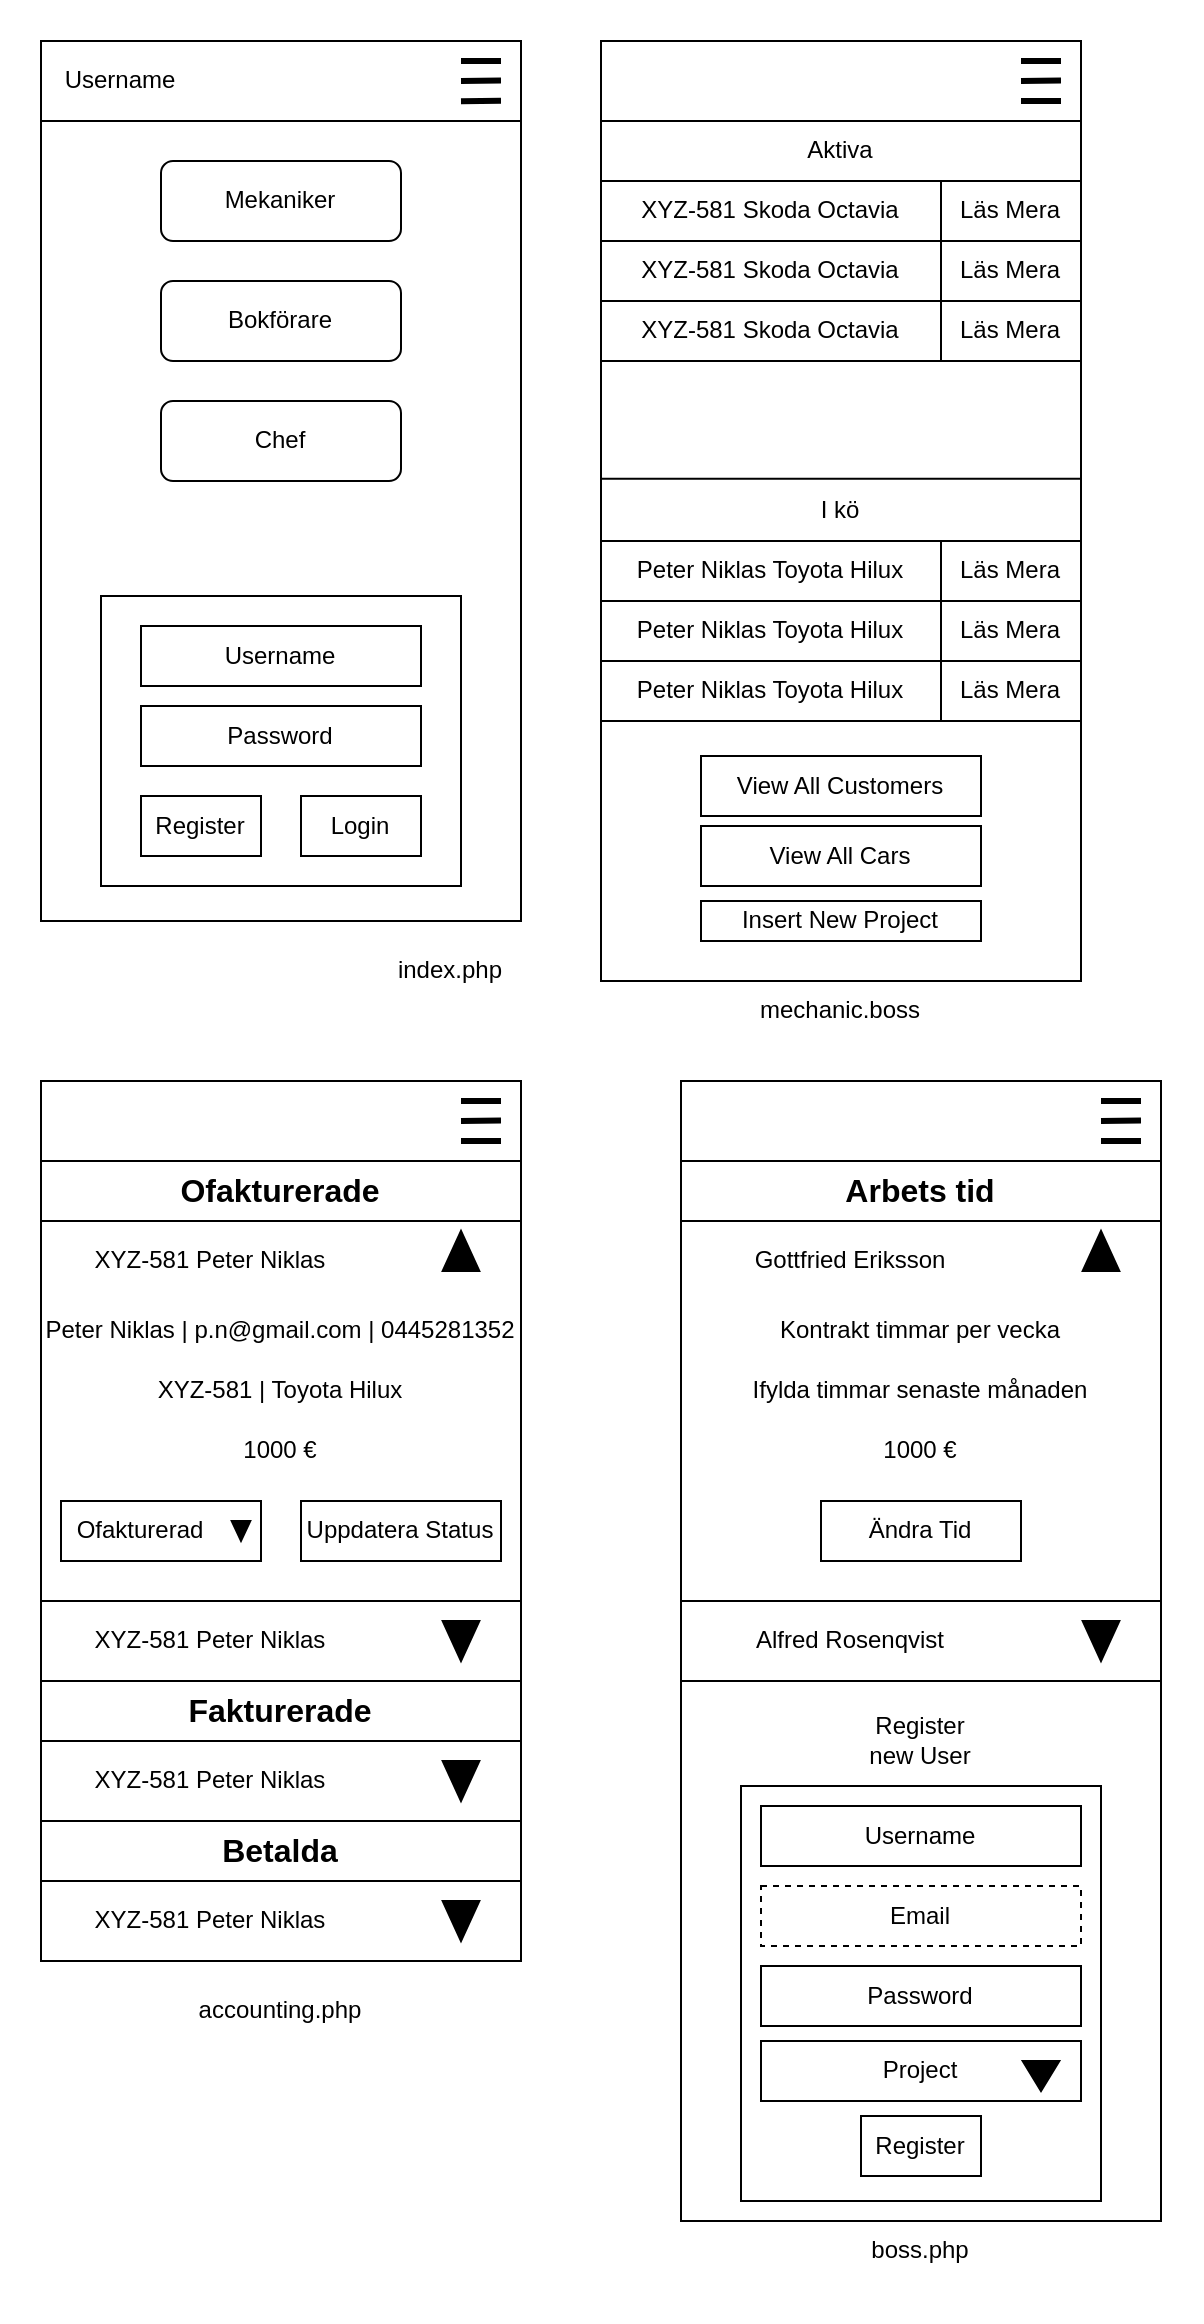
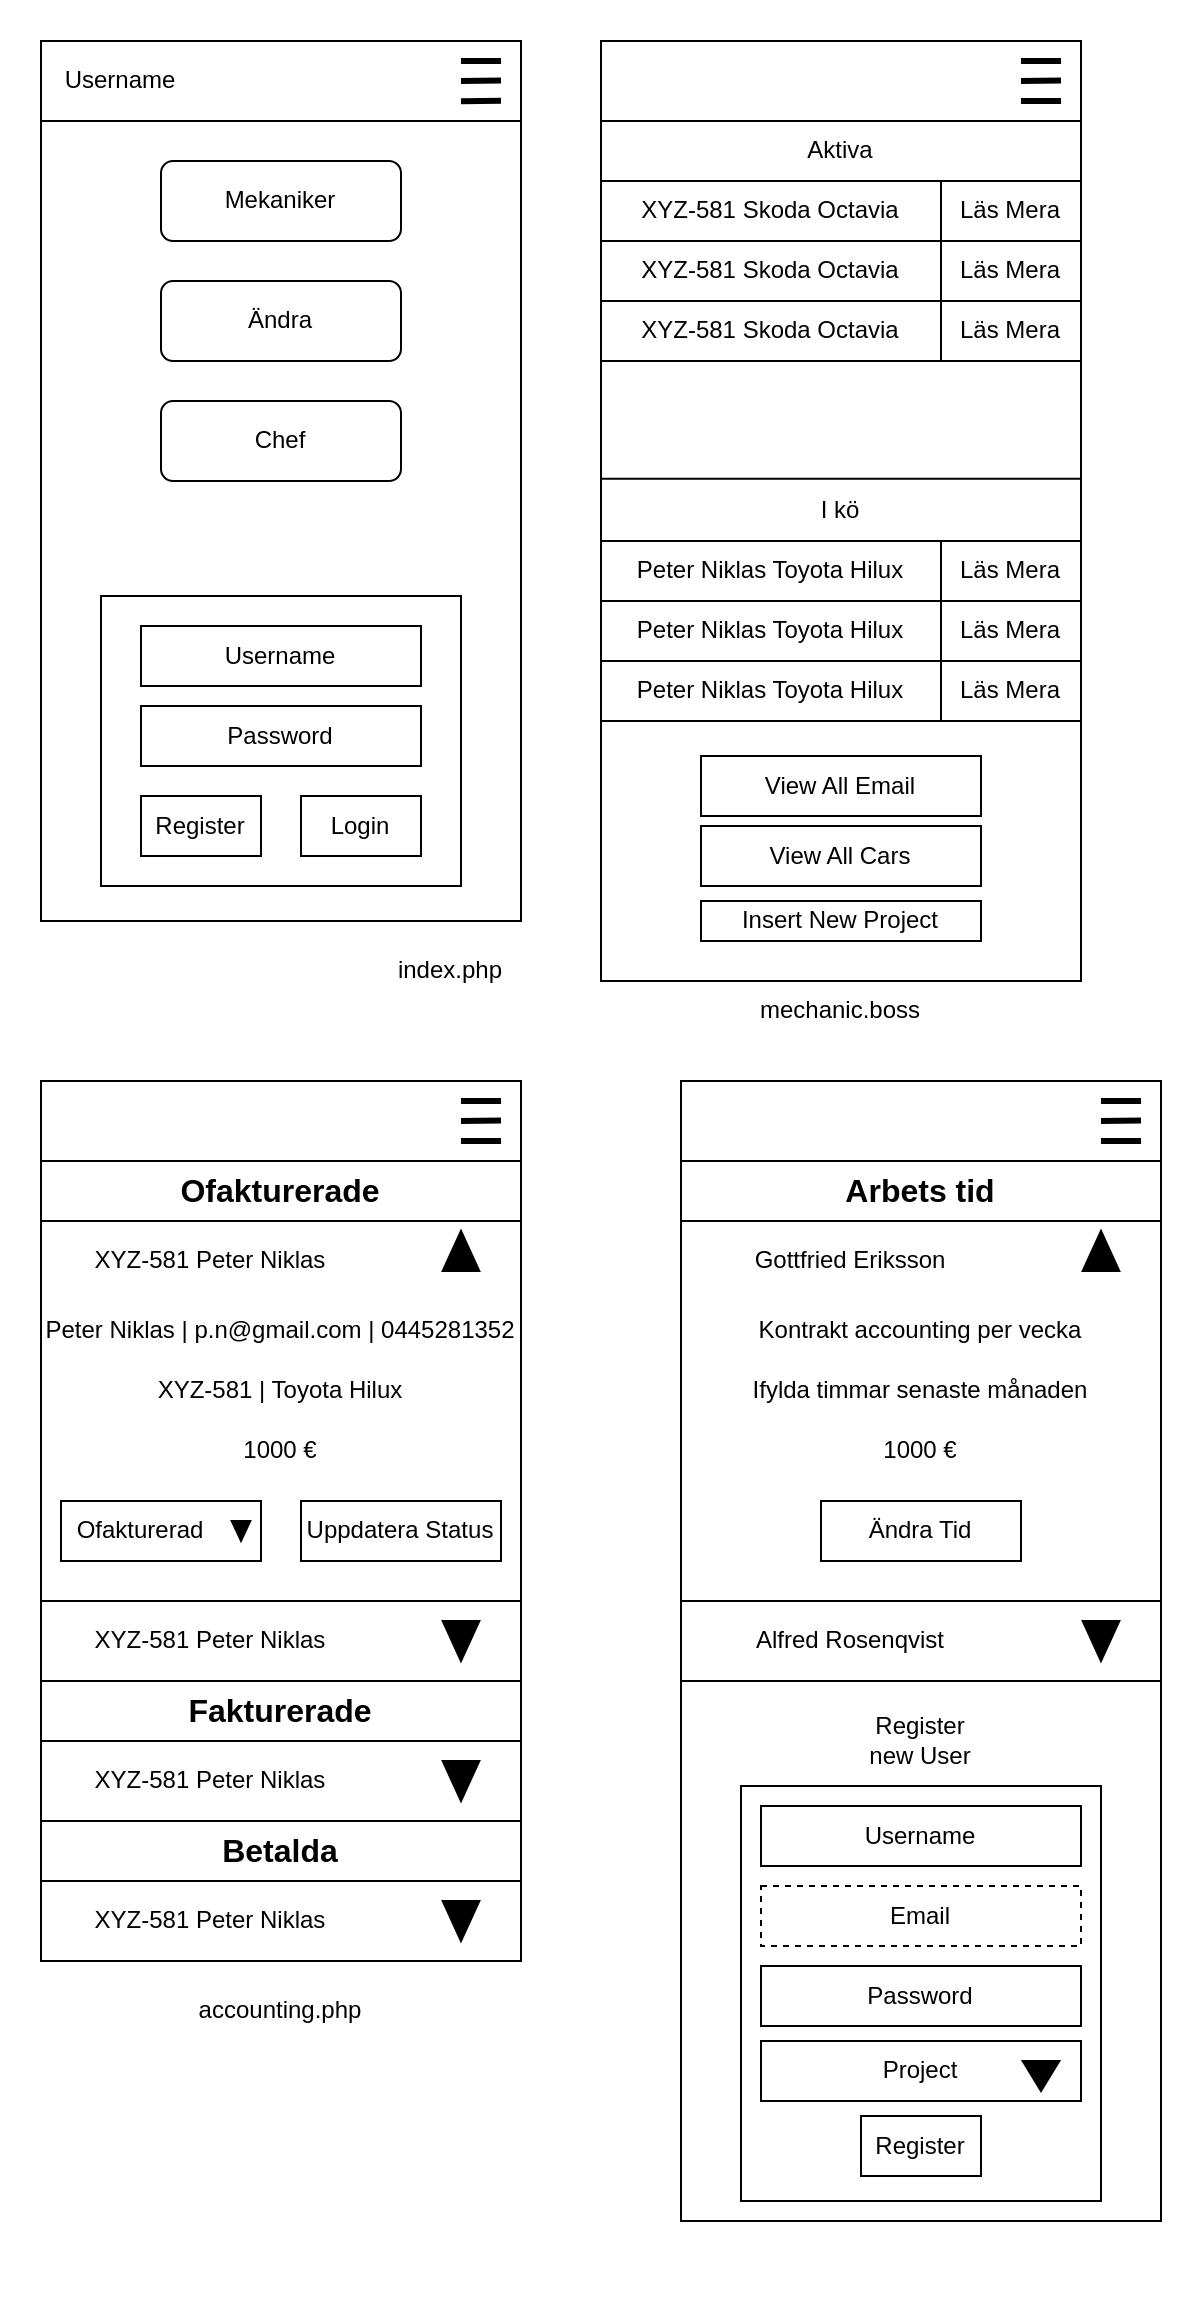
node "Bokförare": label "Bokförare" -> "Ändra"
node "View All Customers": label "View All Customers" -> "View All Email"
node "Kontrakt timmar per vecka": label "Kontrakt timmar per vecka" -> "Kontrakt accounting per vecka"
node "boss.php": removed
